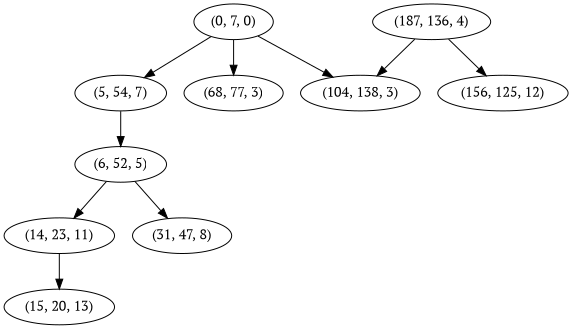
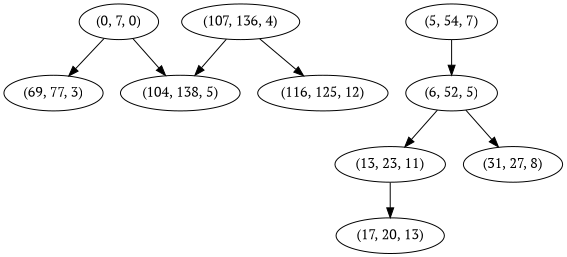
node "(187, 136, 4)": label "(187, 136, 4)" -> "(107, 136, 4)"
edge "(0, 7, 0)" -> "(5, 54, 7)": removed
node "(68, 77, 3)": label "(68, 77, 3)" -> "(69, 77, 3)"
node "(104, 138, 3)": label "(104, 138, 3)" -> "(104, 138, 5)"
node "(156, 125, 12)": label "(156, 125, 12)" -> "(116, 125, 12)"
node "(14, 23, 11)": label "(14, 23, 11)" -> "(13, 23, 11)"
node "(31, 47, 8)": label "(31, 47, 8)" -> "(31, 27, 8)"
node "(15, 20, 13)": label "(15, 20, 13)" -> "(17, 20, 13)"
